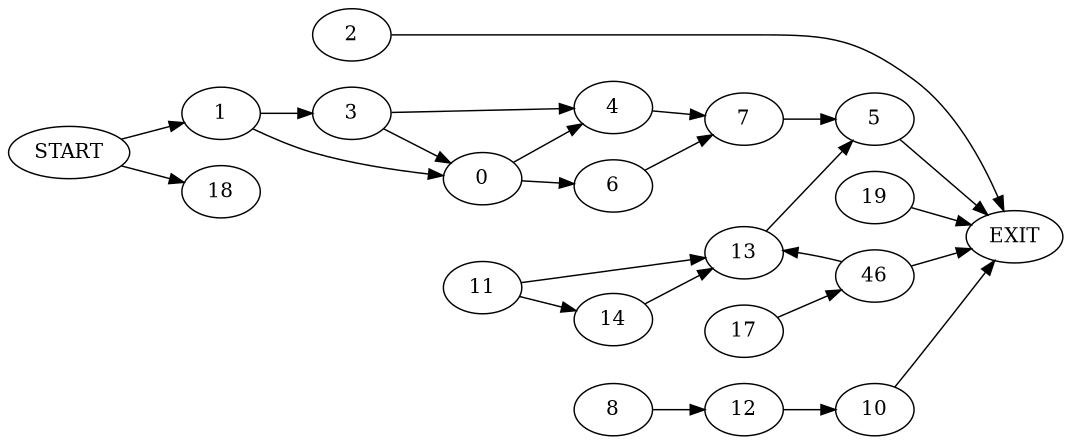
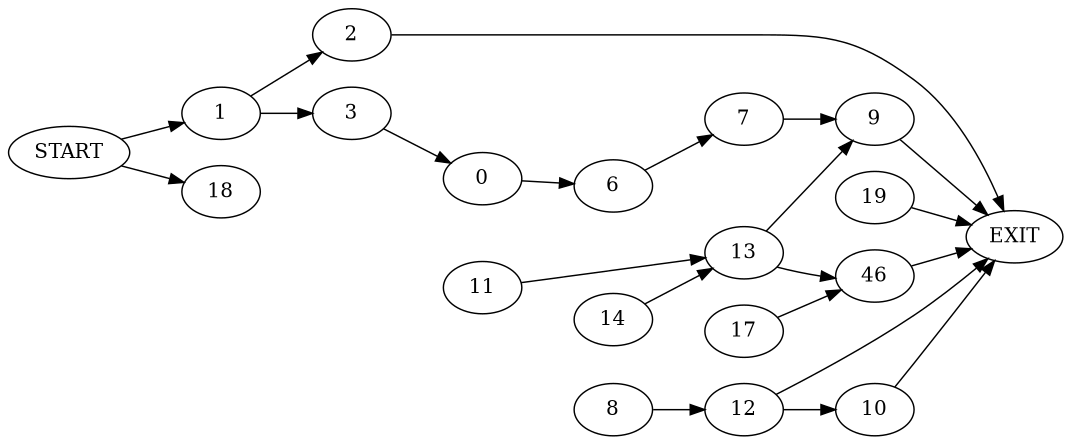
node "4": removed
node "5": label "5" -> "9"
edge "1" -> "0": now "1" -> "2"
edge "46" -> "13": reversed
edge "11" -> "14": removed
edge "12" -> "EXIT": added
